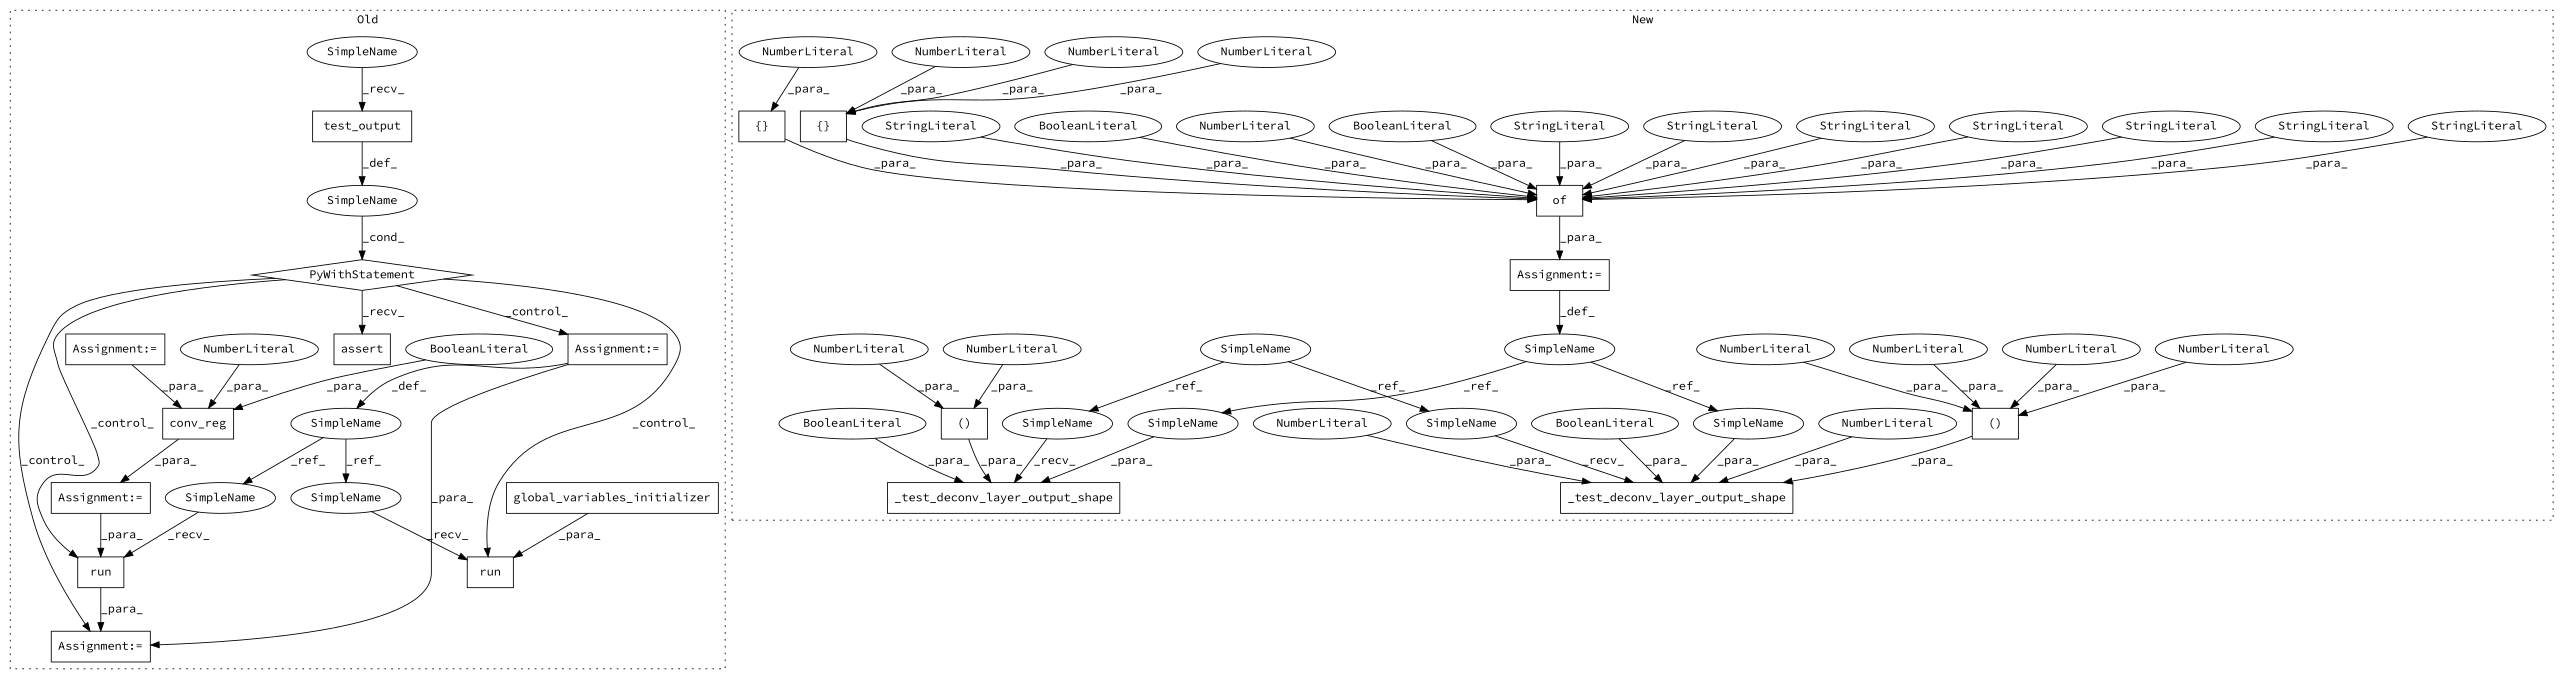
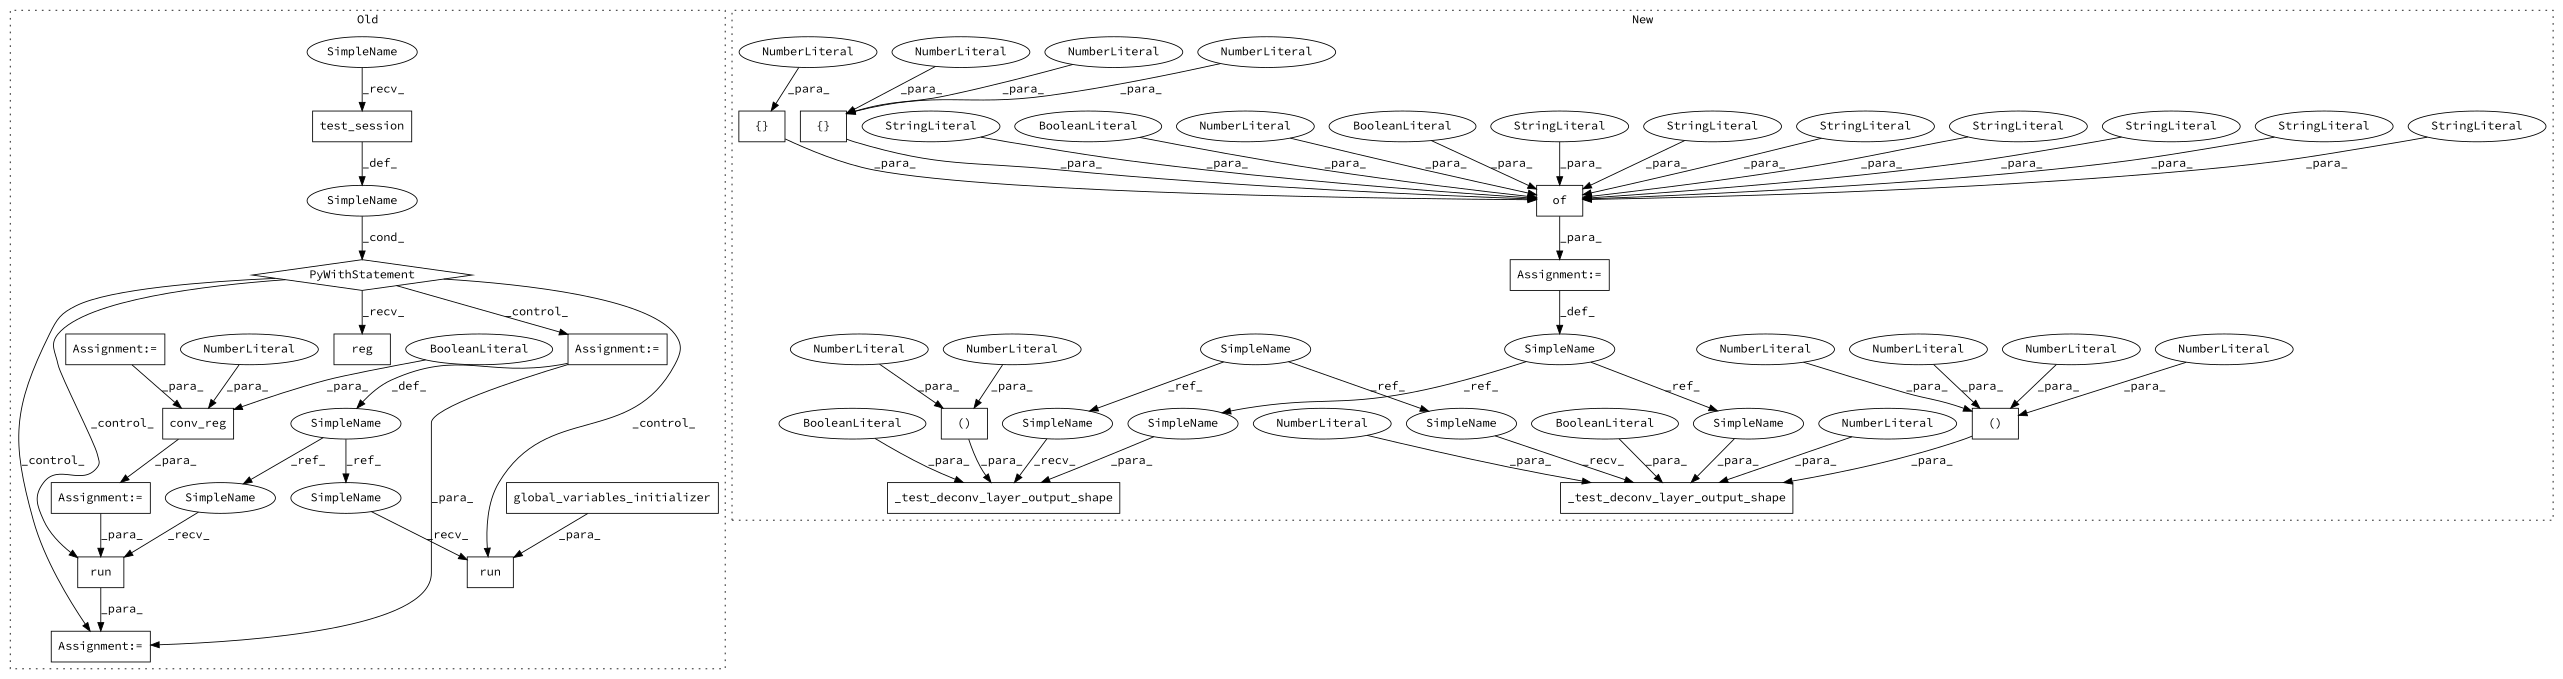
node "test_output": label "test_output" -> "test_session"
node "assert": label "assert" -> "reg"
